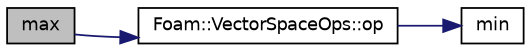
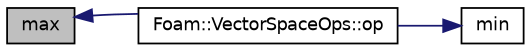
edge "max" -> "Foam::VectorSpaceOps::op": reversed
